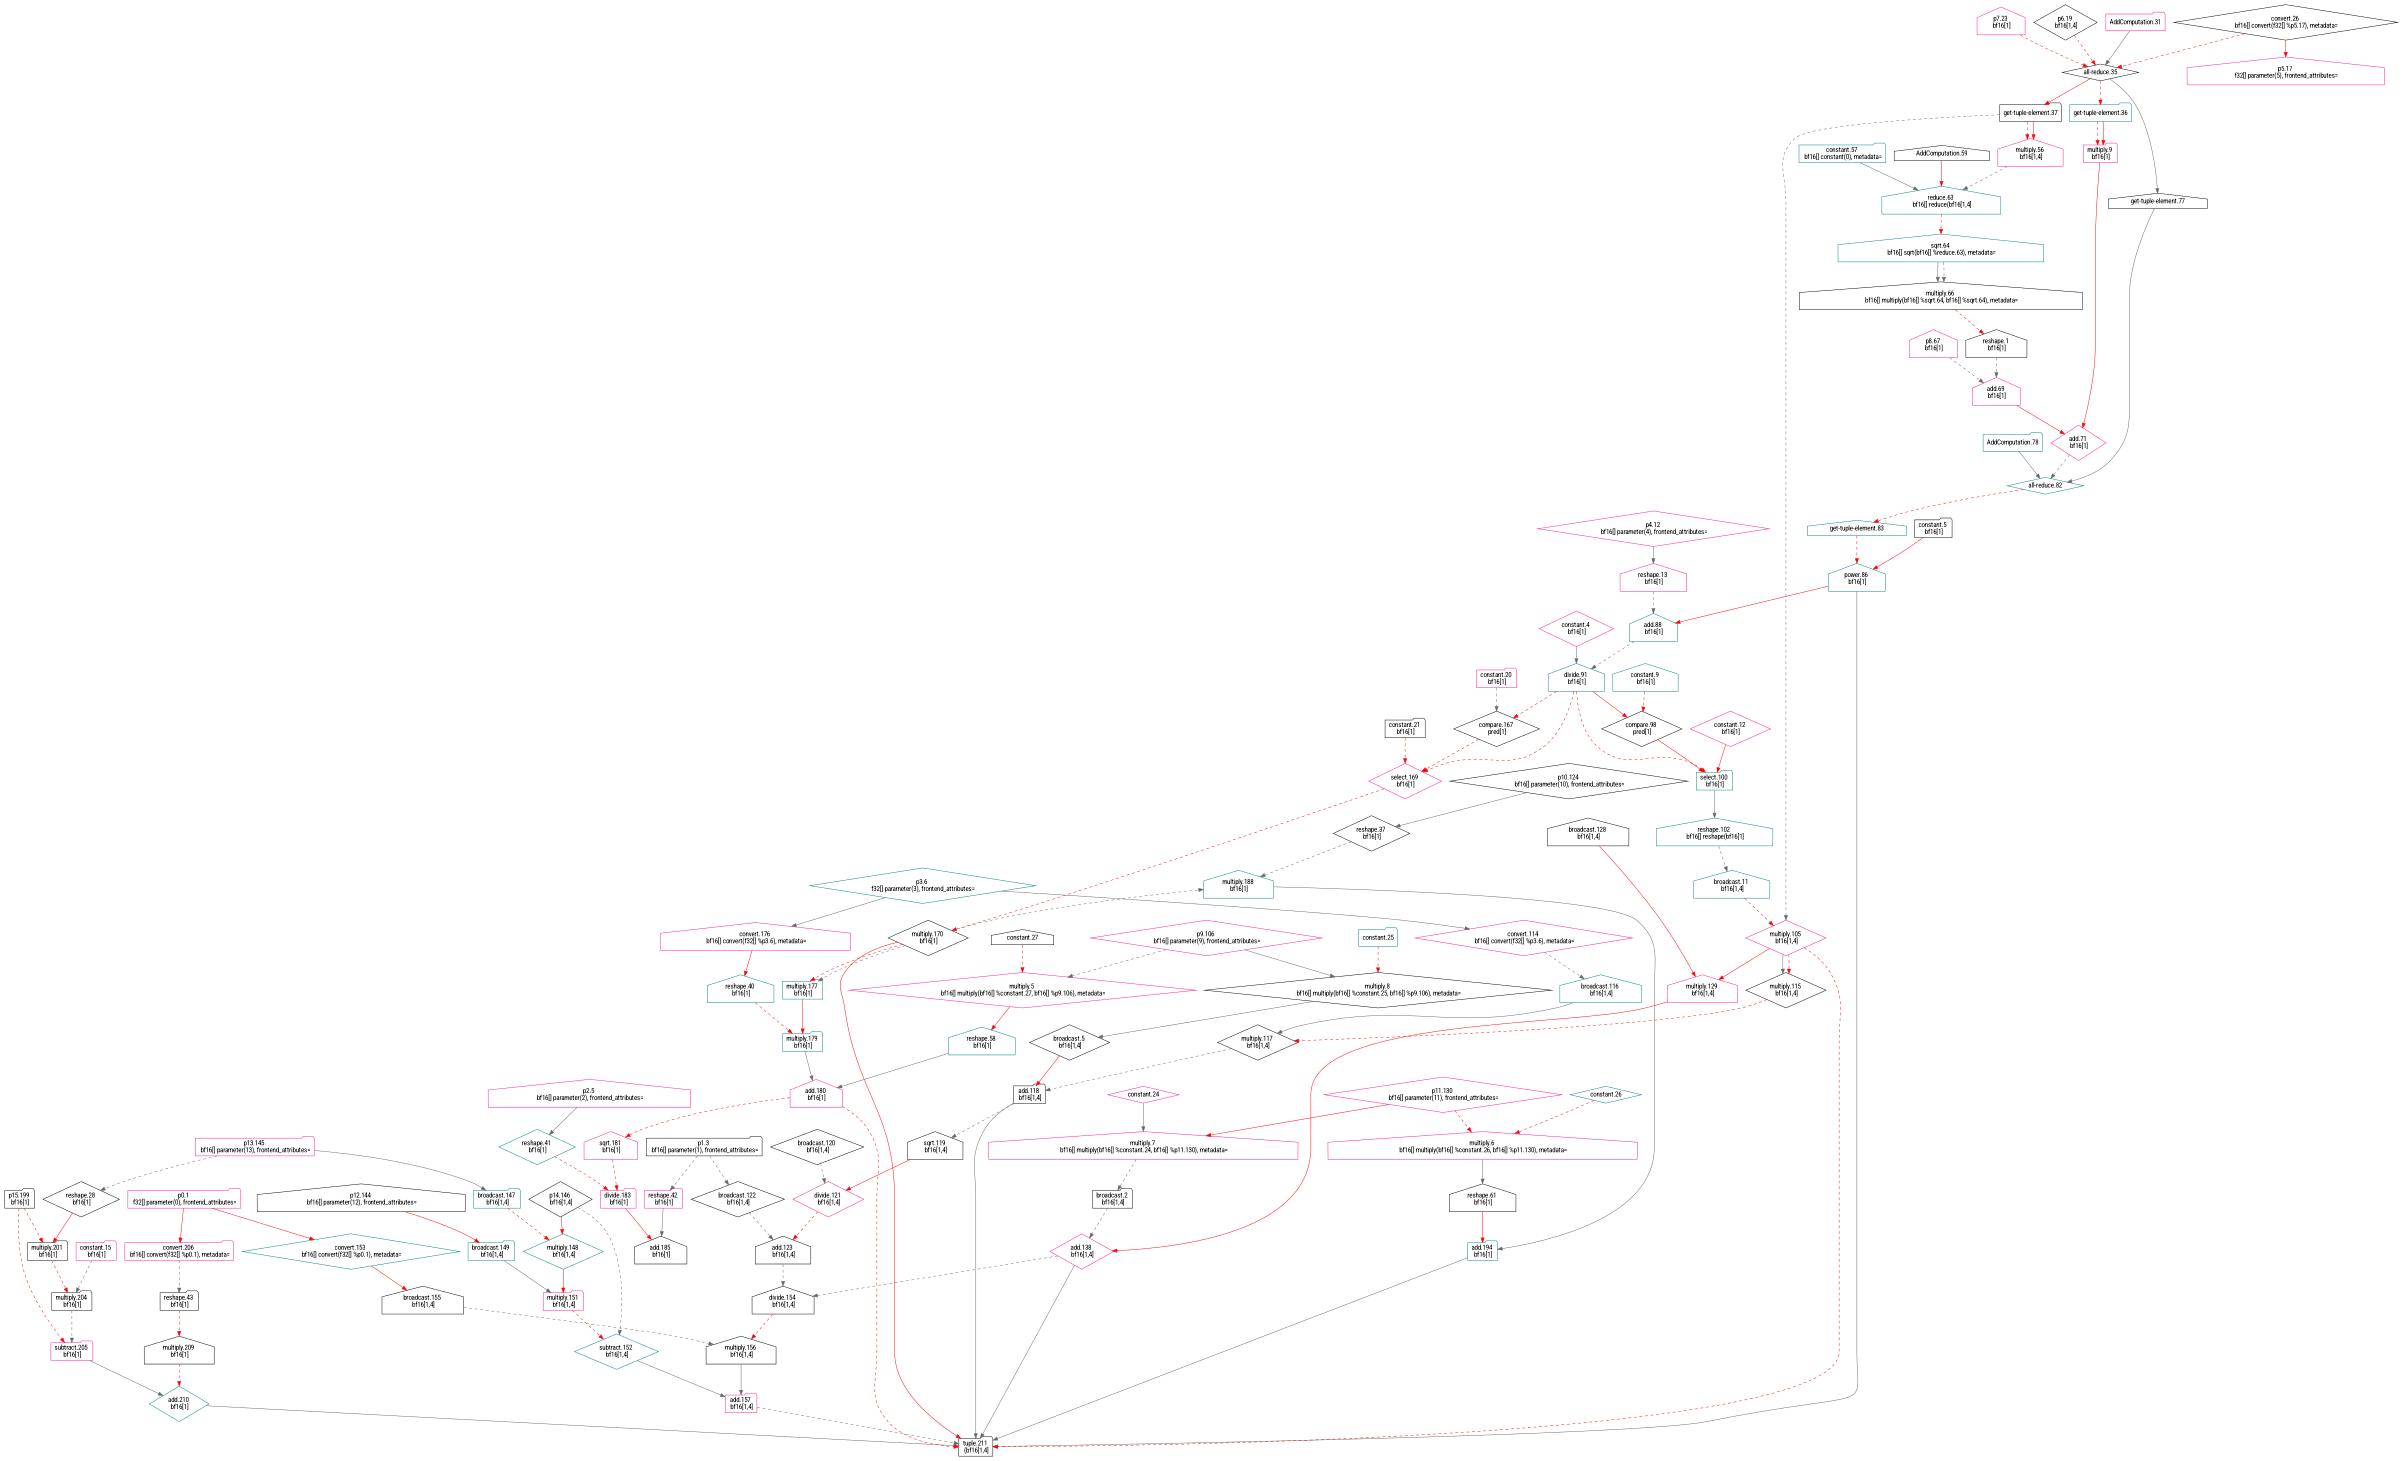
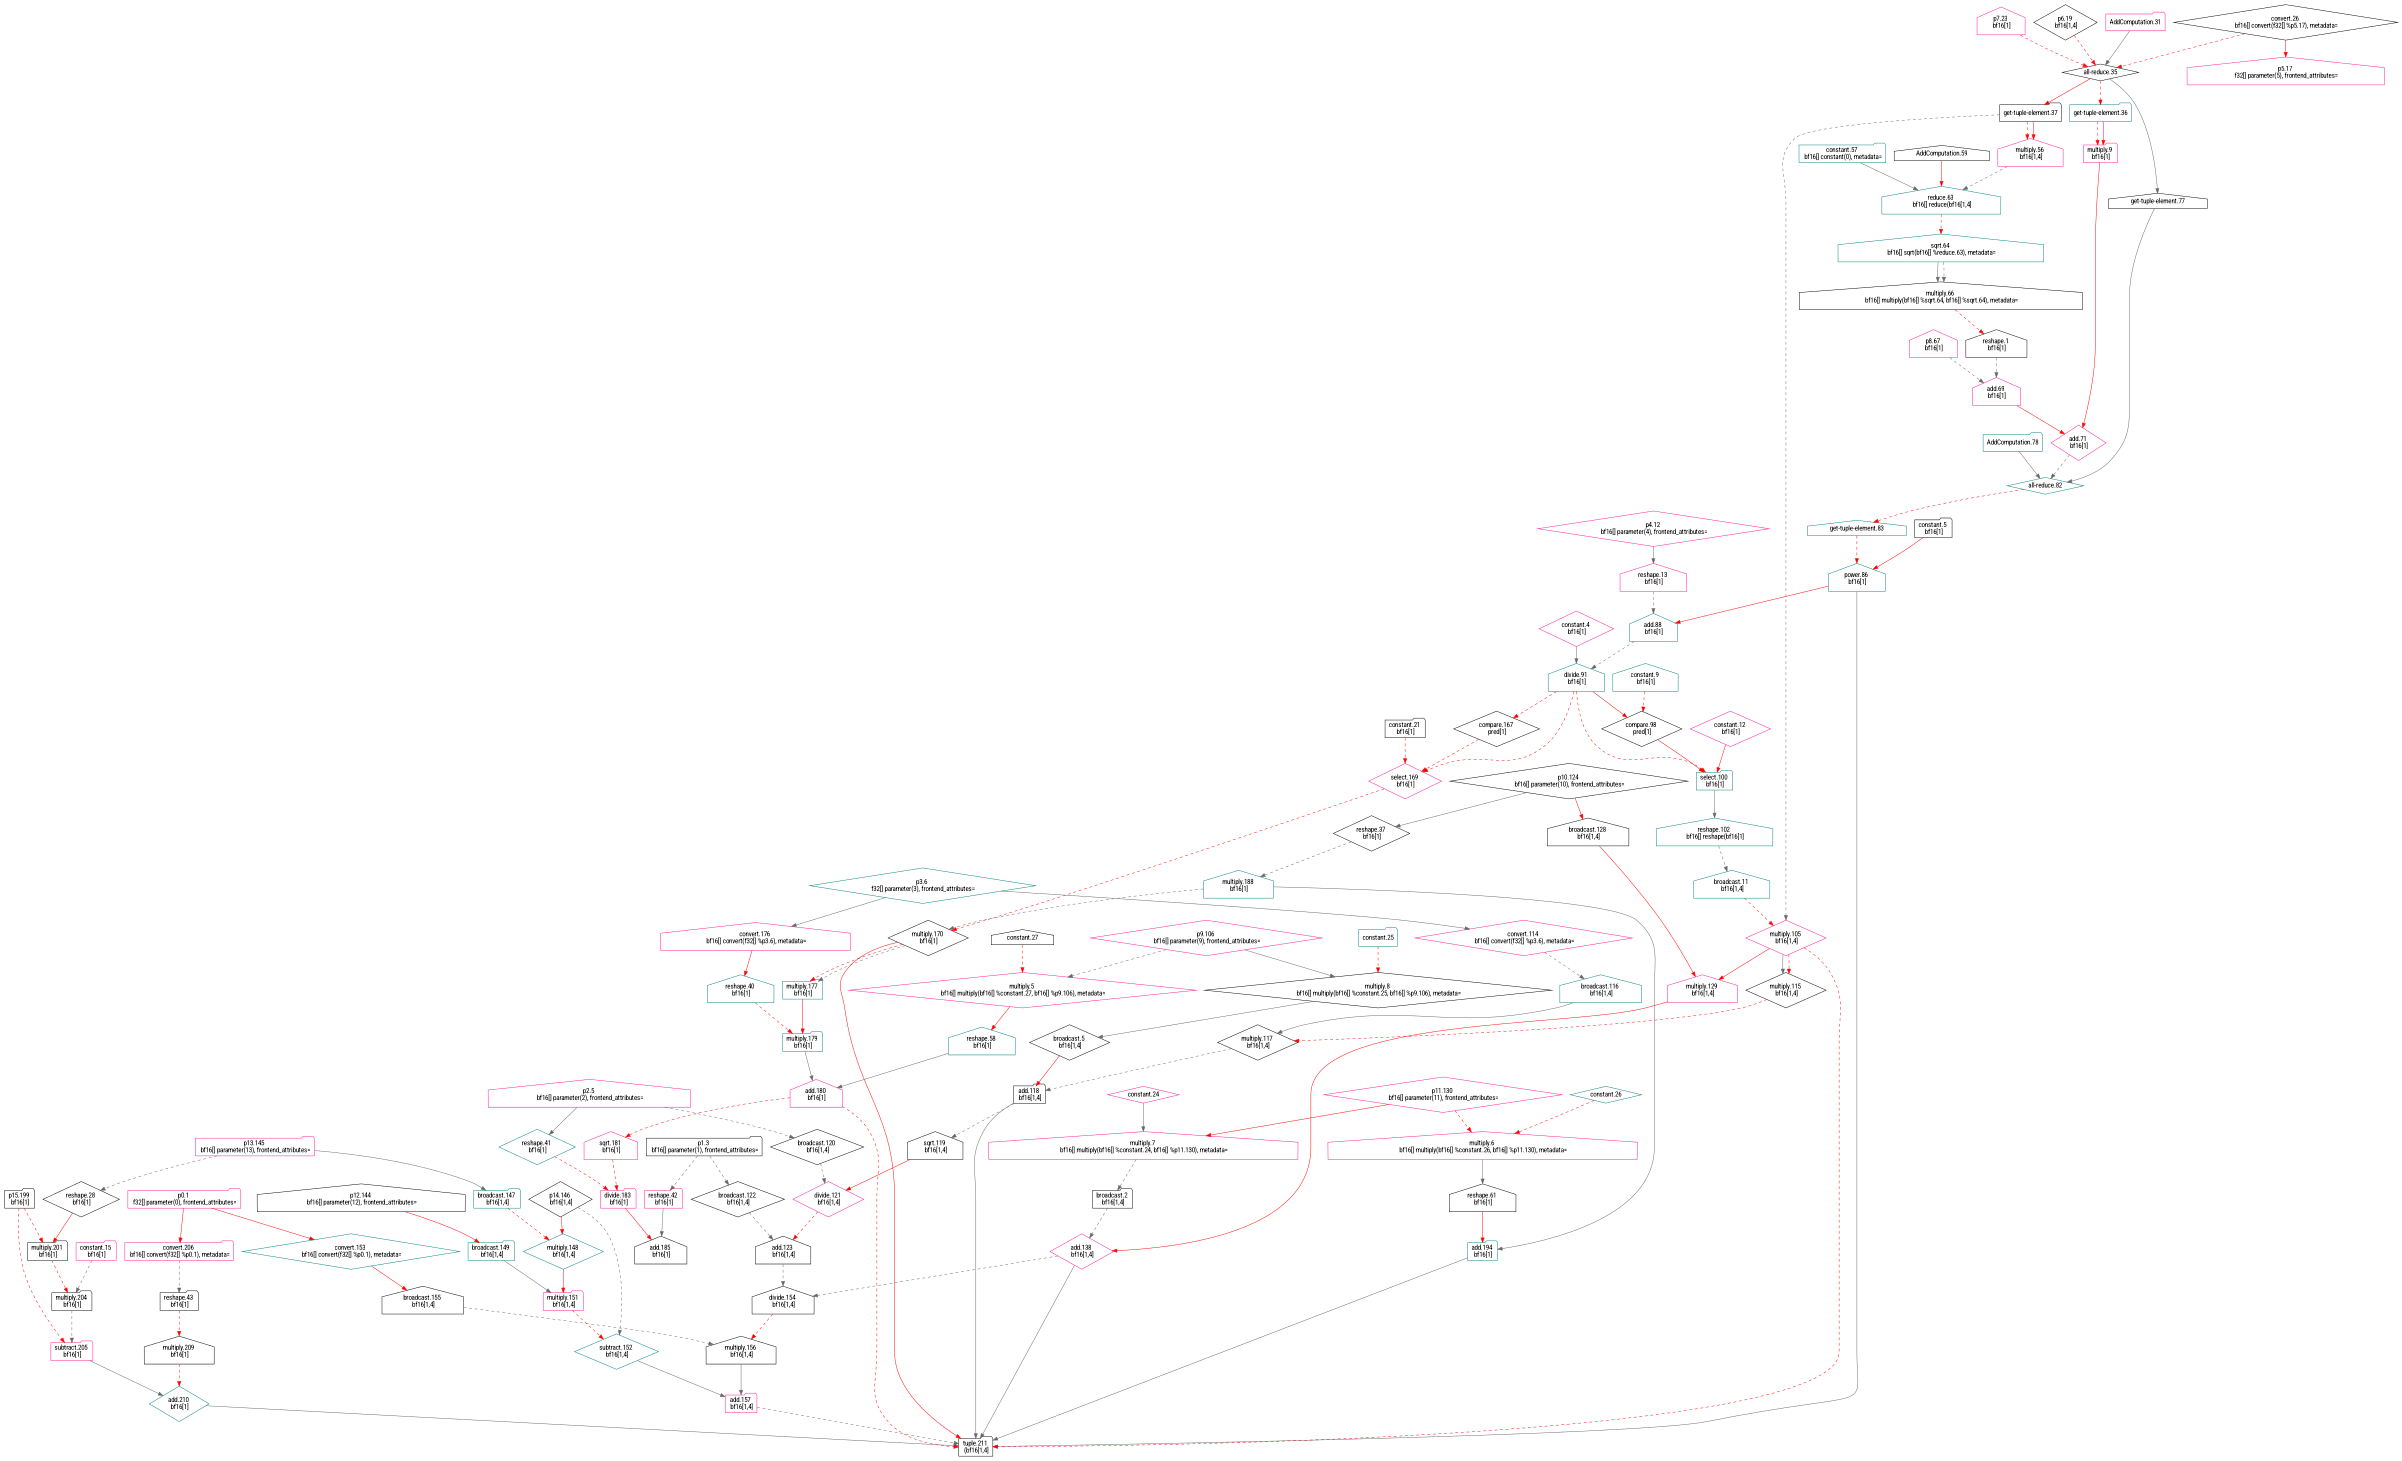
node "constant.20 bf16[1]": removed
edge "p10.124 bf16[] parameter(10), frontend_attributes=" -> "broadcast.128 bf16[1,4]": added
edge "multiply.170 bf16[1]" -> "multiply.188 bf16[1]": reversed
edge "p2.5 bf16[] parameter(2), frontend_attributes=" -> "broadcast.120 bf16[1,4]": added
